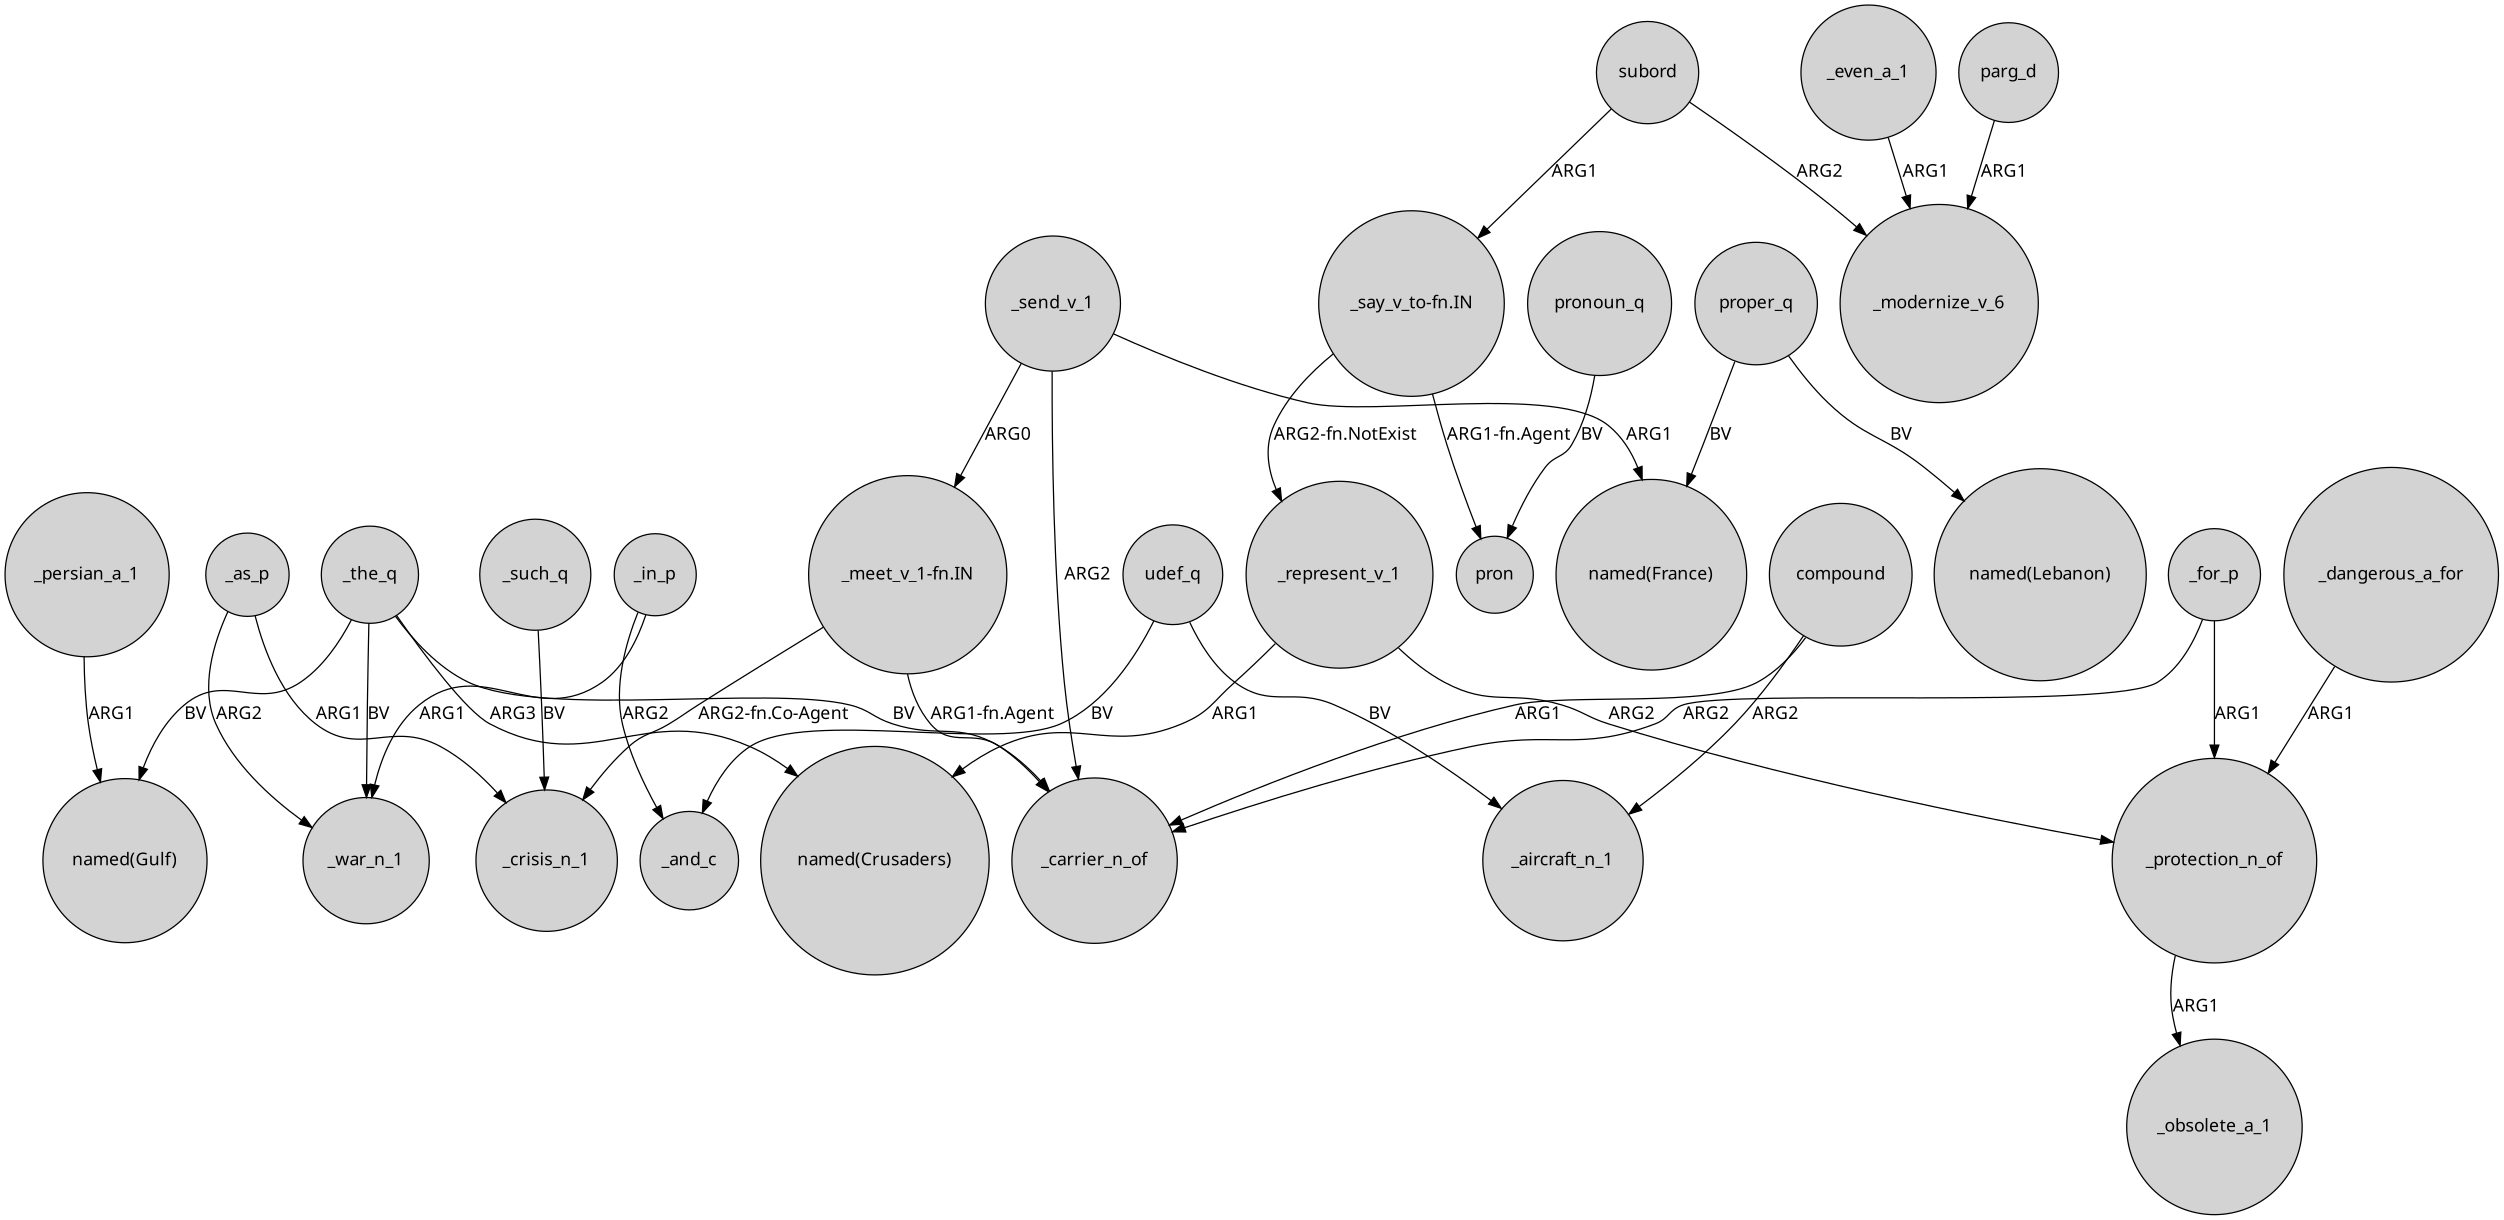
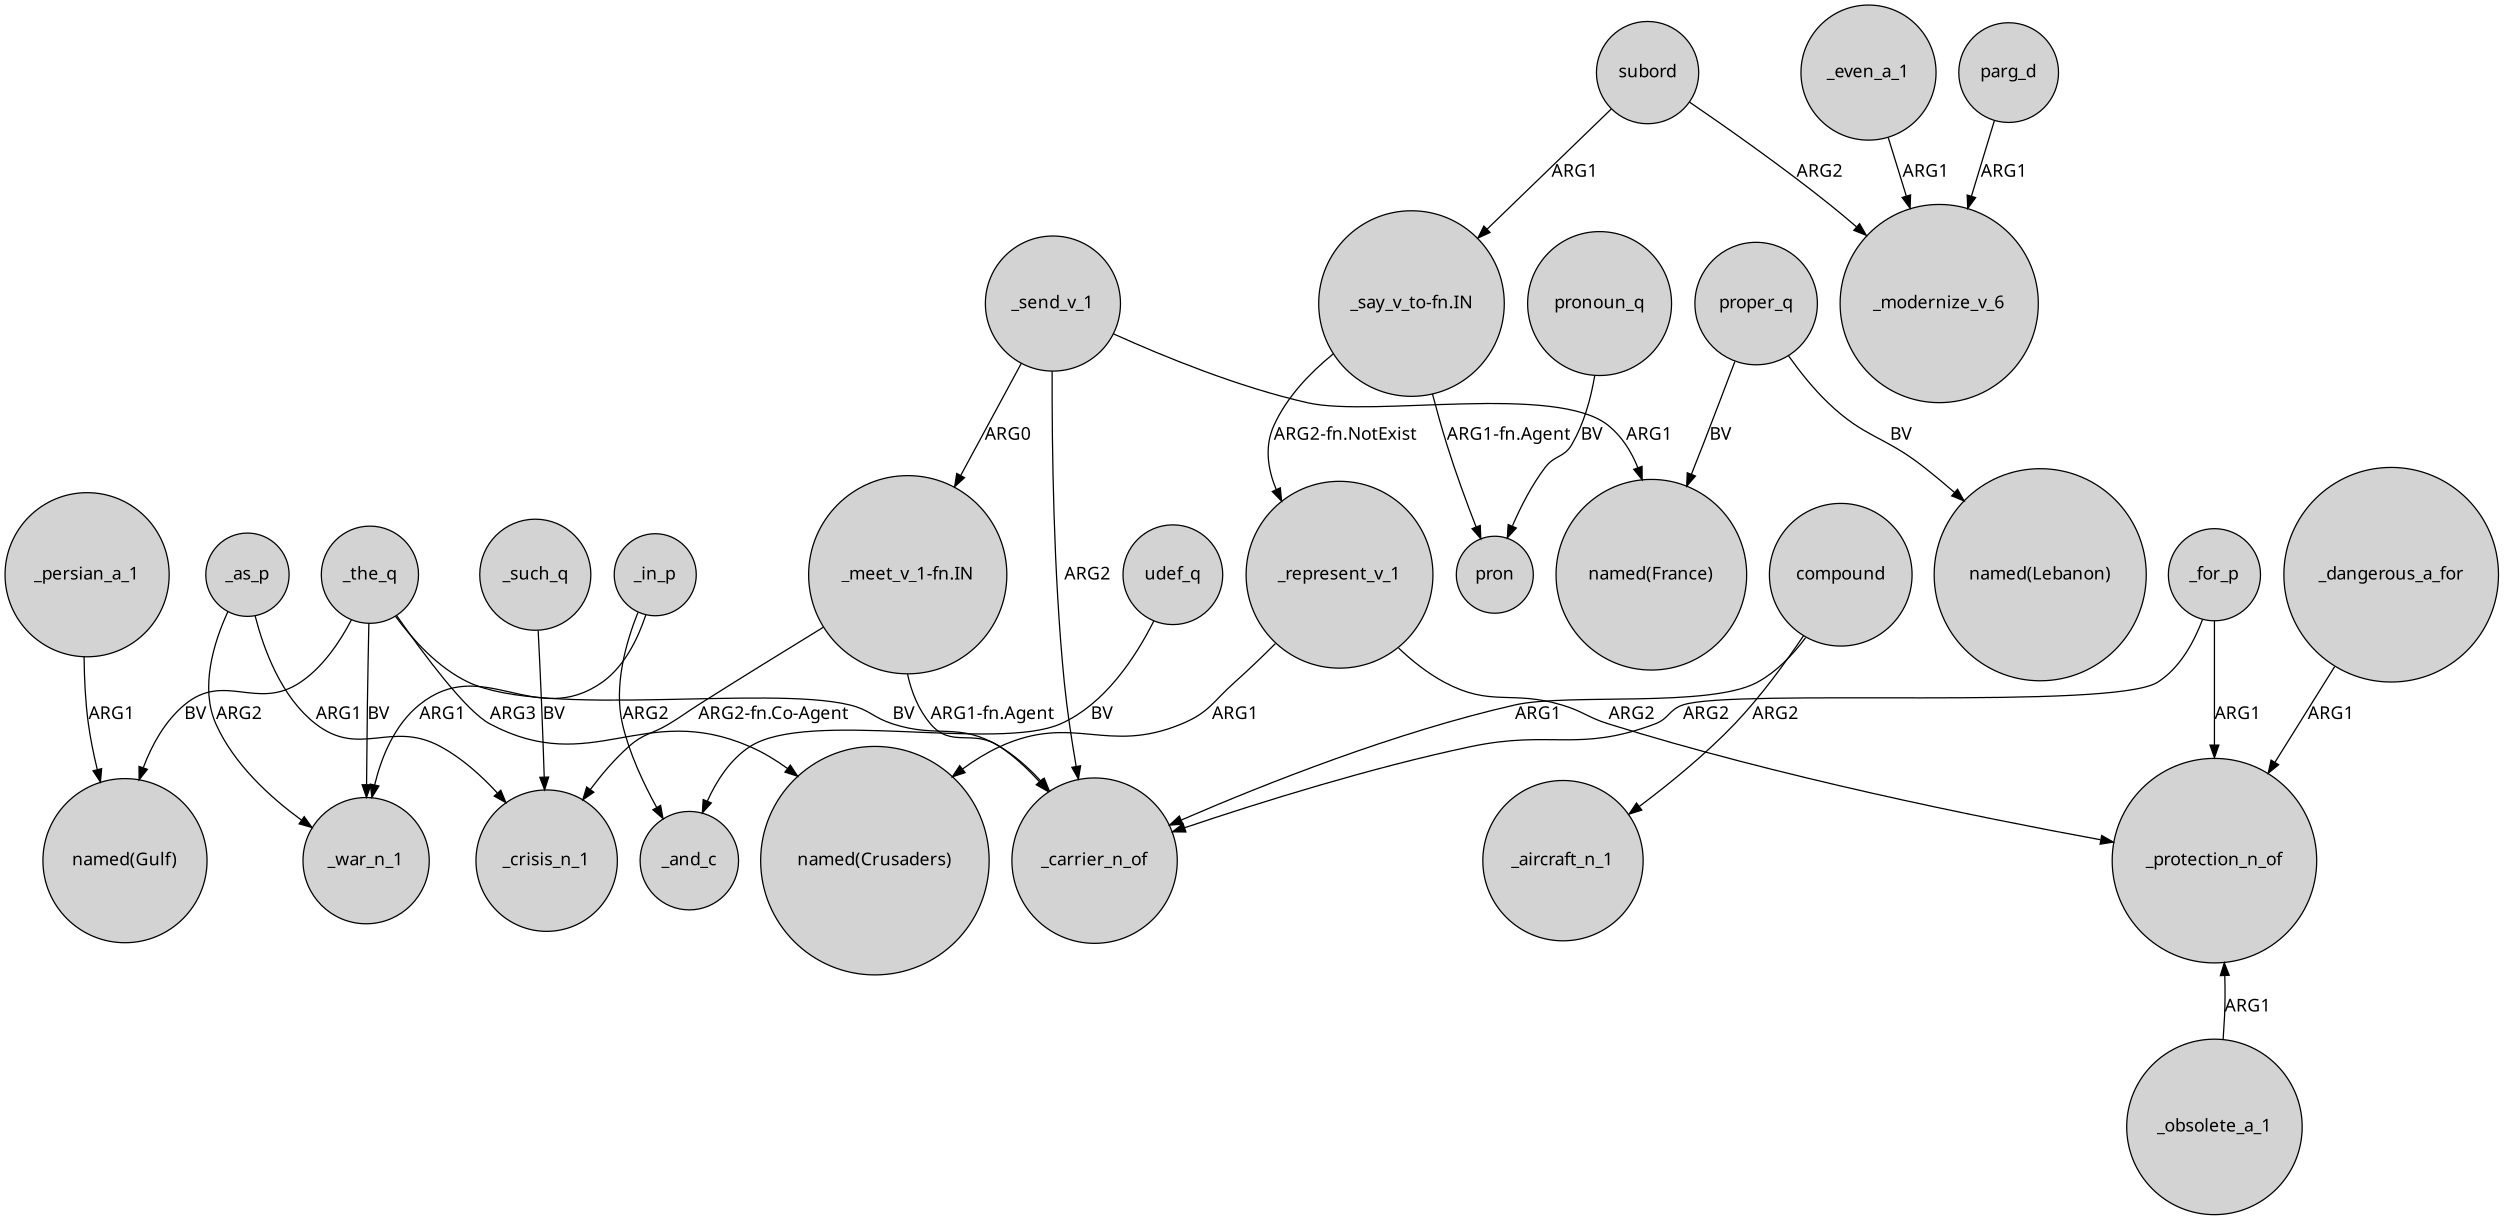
edge "udef_q" -> "_aircraft_n_1": removed, label "BV"
edge "_protection_n_of" -> "_obsolete_a_1": reversed
